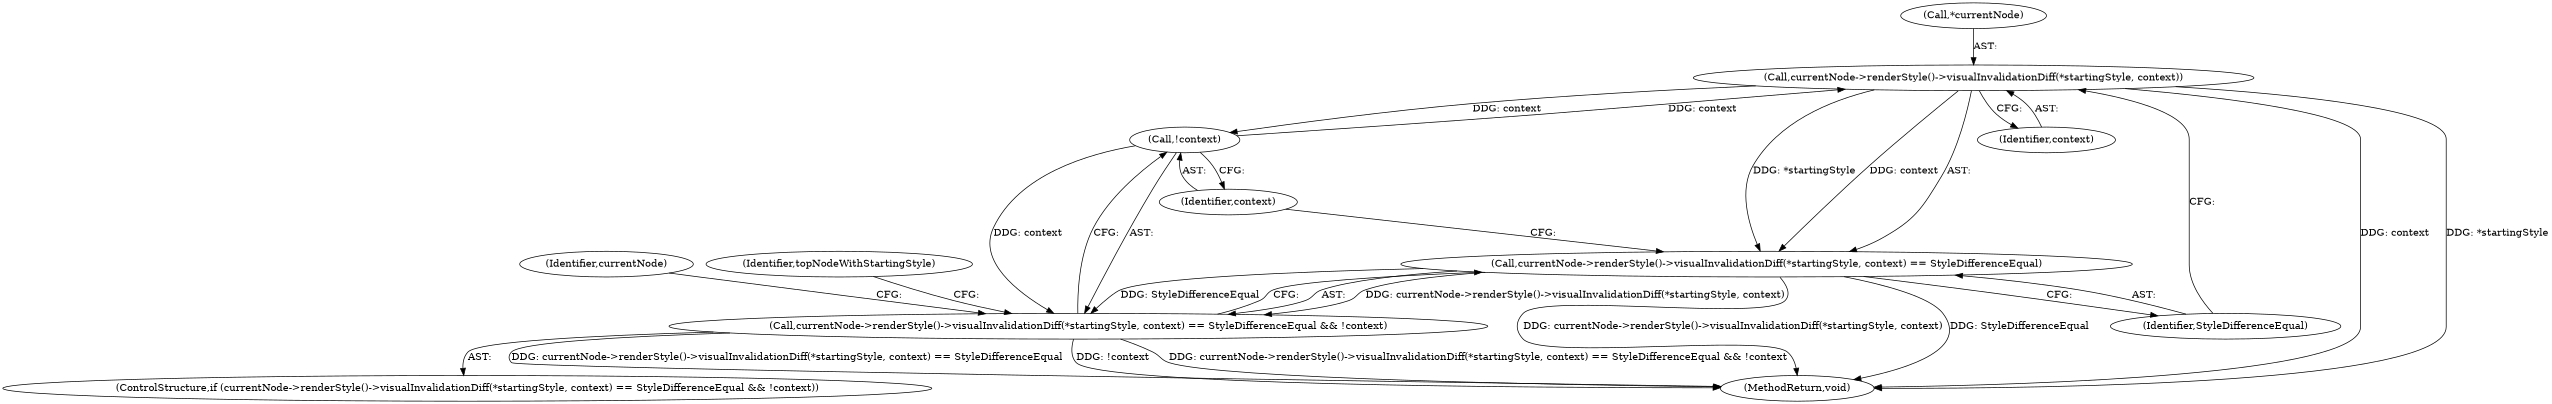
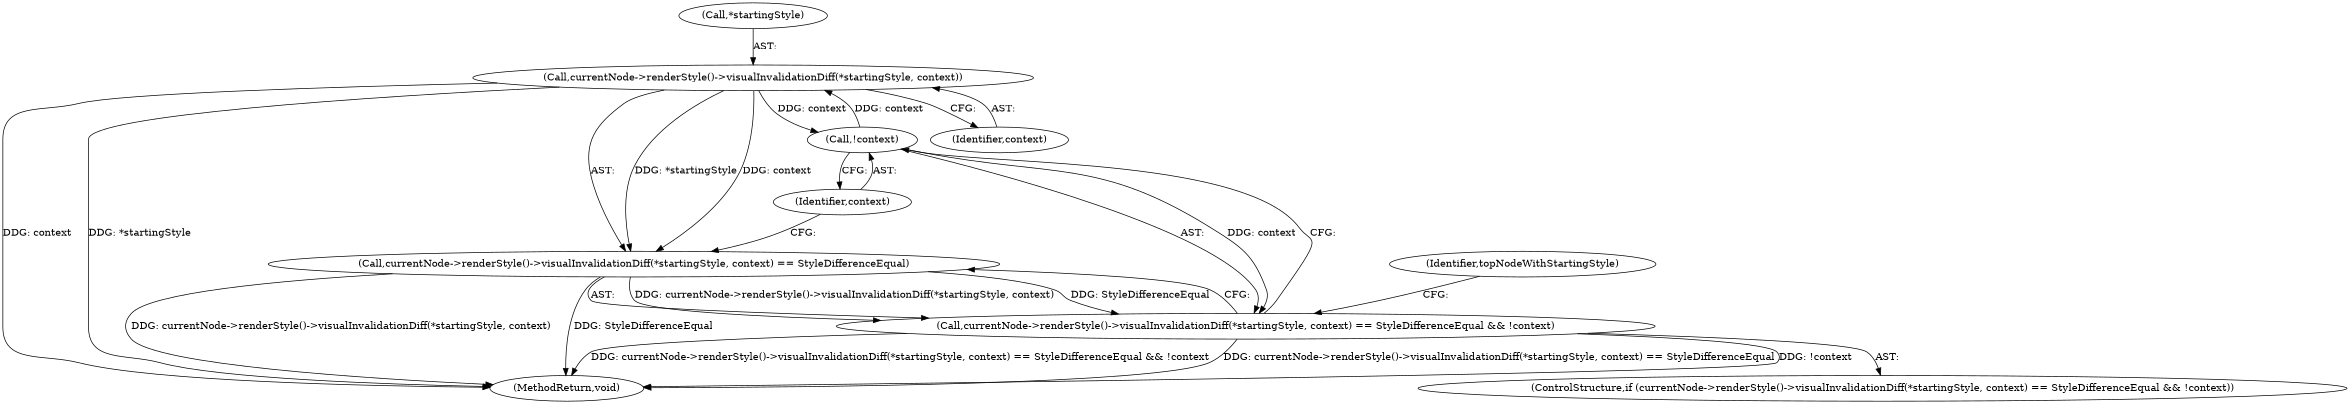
node "(Call,*currentNode)": label "(Call,*currentNode)" -> "(Call,*startingStyle)"
node "(Identifier,currentNode)": removed
node "(Identifier,StyleDifferenceEqual)": removed
